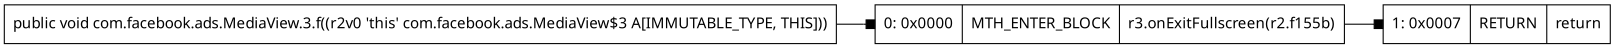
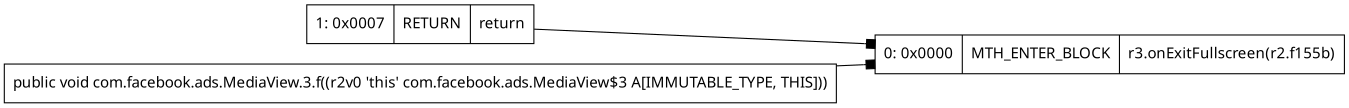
edge "0: 0x0000" -> "1: 0x0007": reversed
